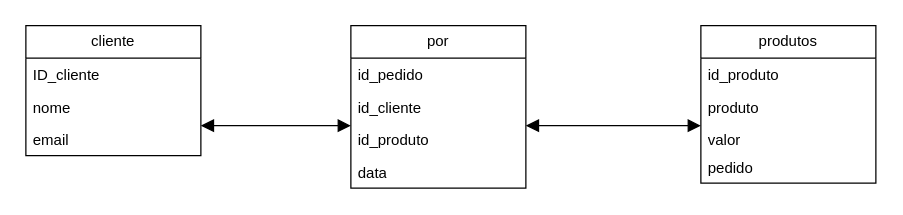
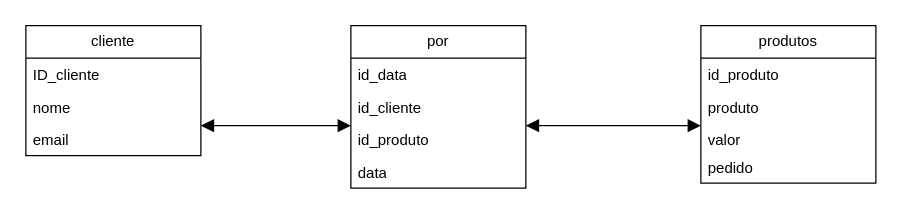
node "id_pedido": label "id_pedido" -> "id_data"
